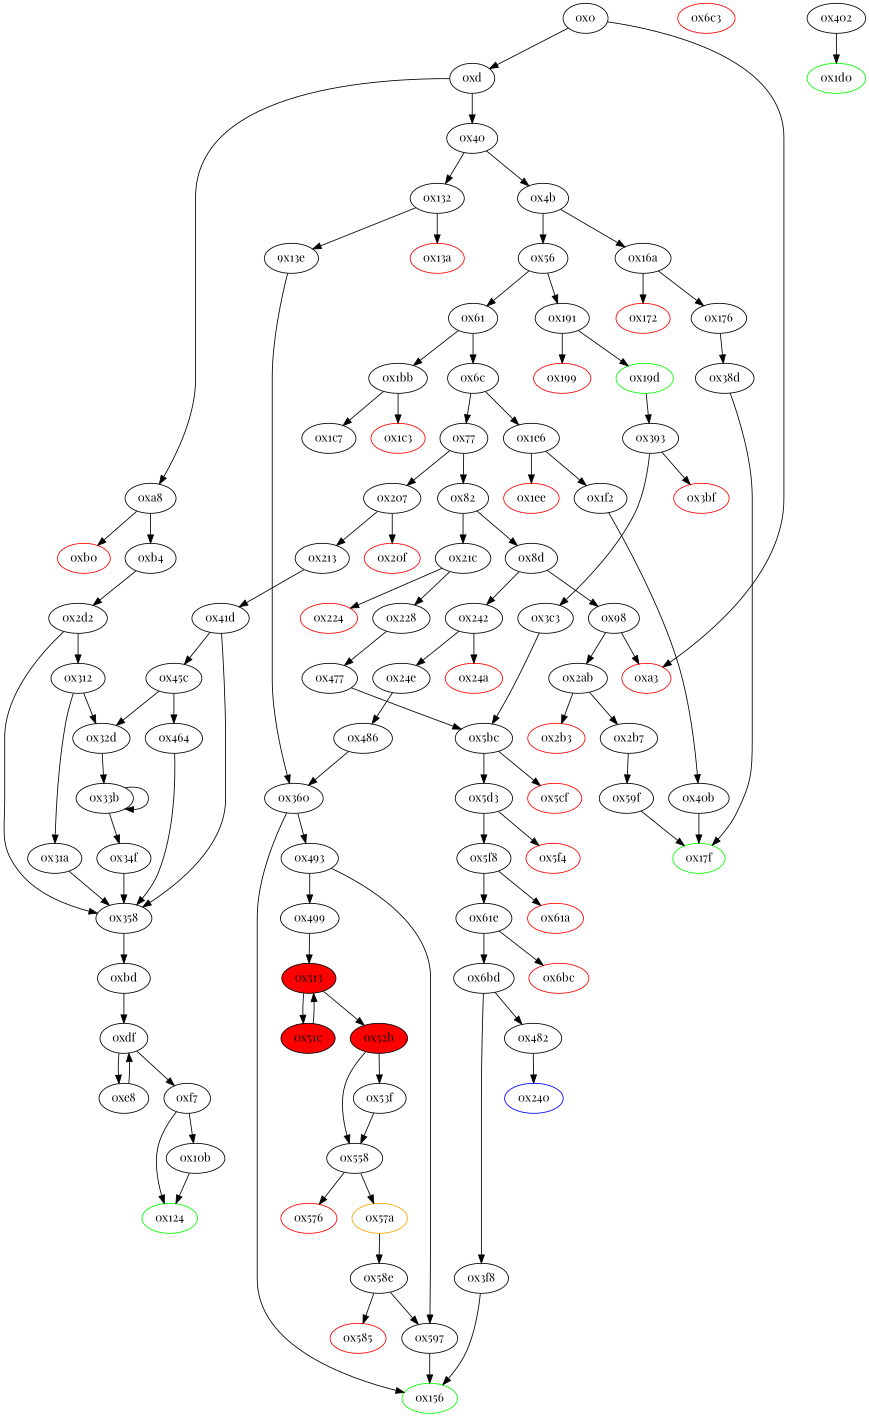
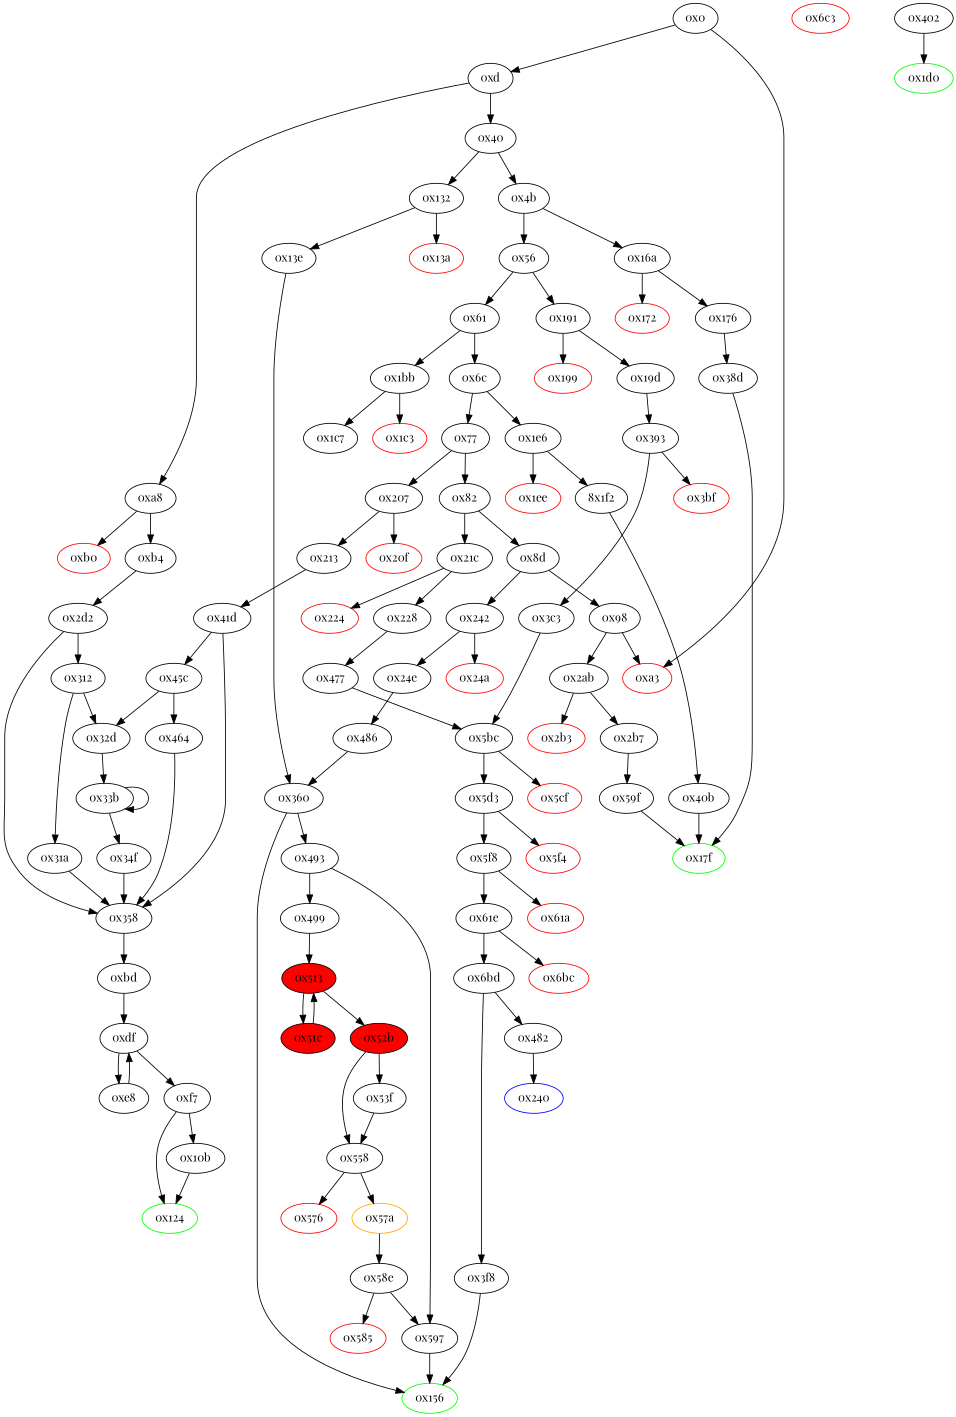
node "9x13e": label "9x13e" -> "0x13e"
node "0x19d": color green -> black
node "0x1f2": label "0x1f2" -> "8x1f2"
